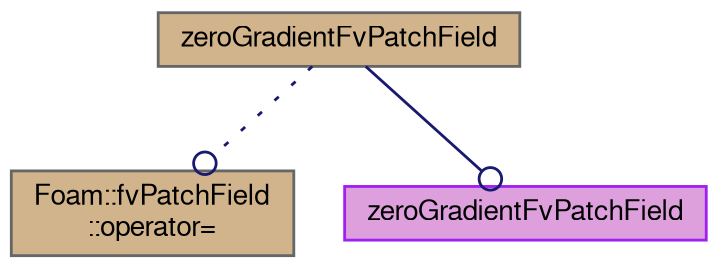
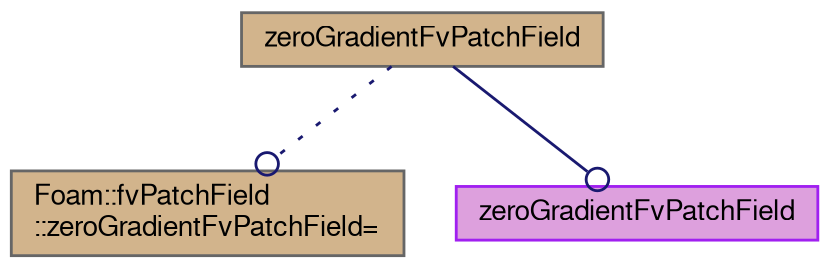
node "Foam::fvPatchField ::operator=": label "Foam::fvPatchField ::operator=" -> "Foam::fvPatchField ::zeroGradientFvPatchField="
